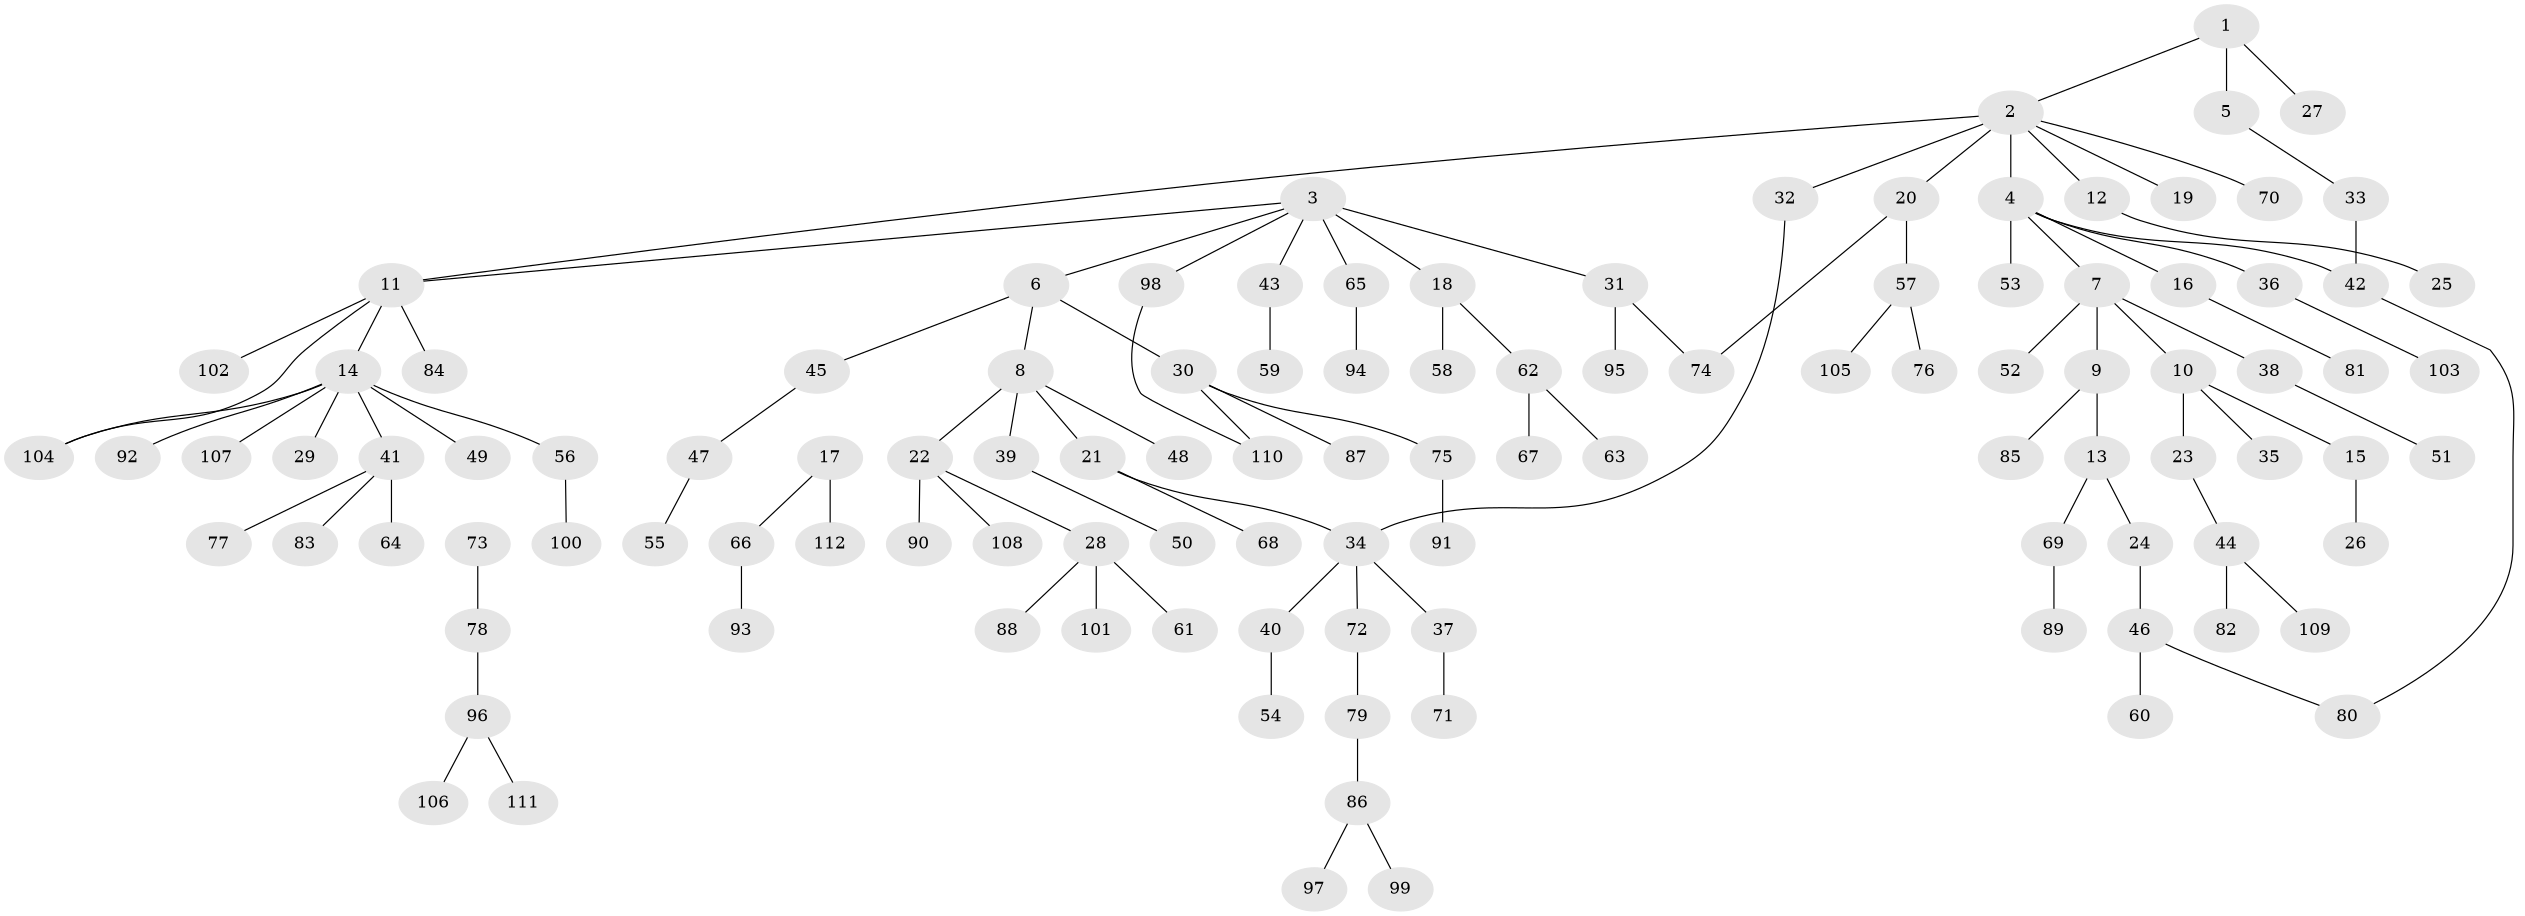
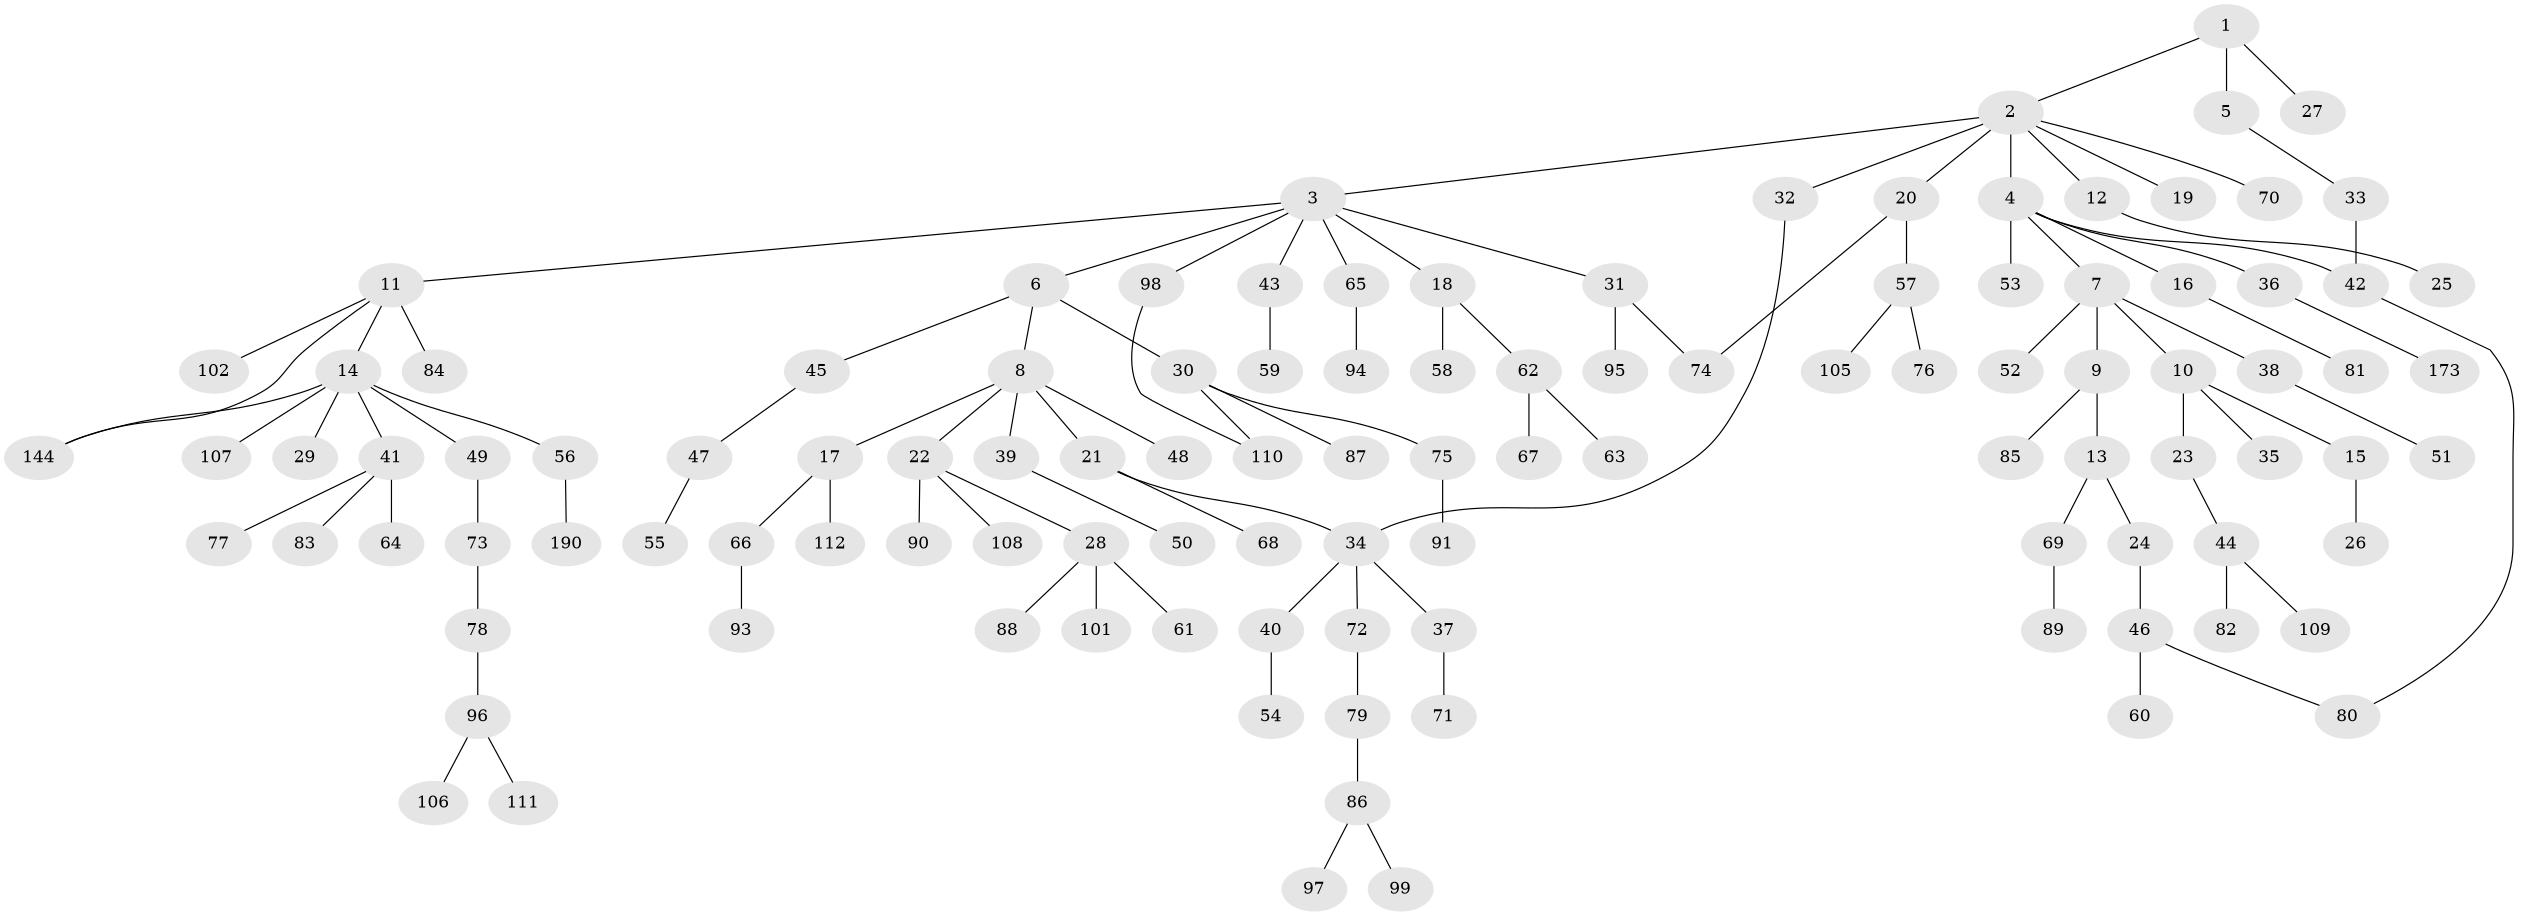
edge "2" -- "11": now "2" -- "3"
node "103": label "103" -> "173"
edge "8" -- "17": added
node "104": label "104" -> "144"
node "92": removed
edge "49" -- "73": added
node "100": label "100" -> "190"
